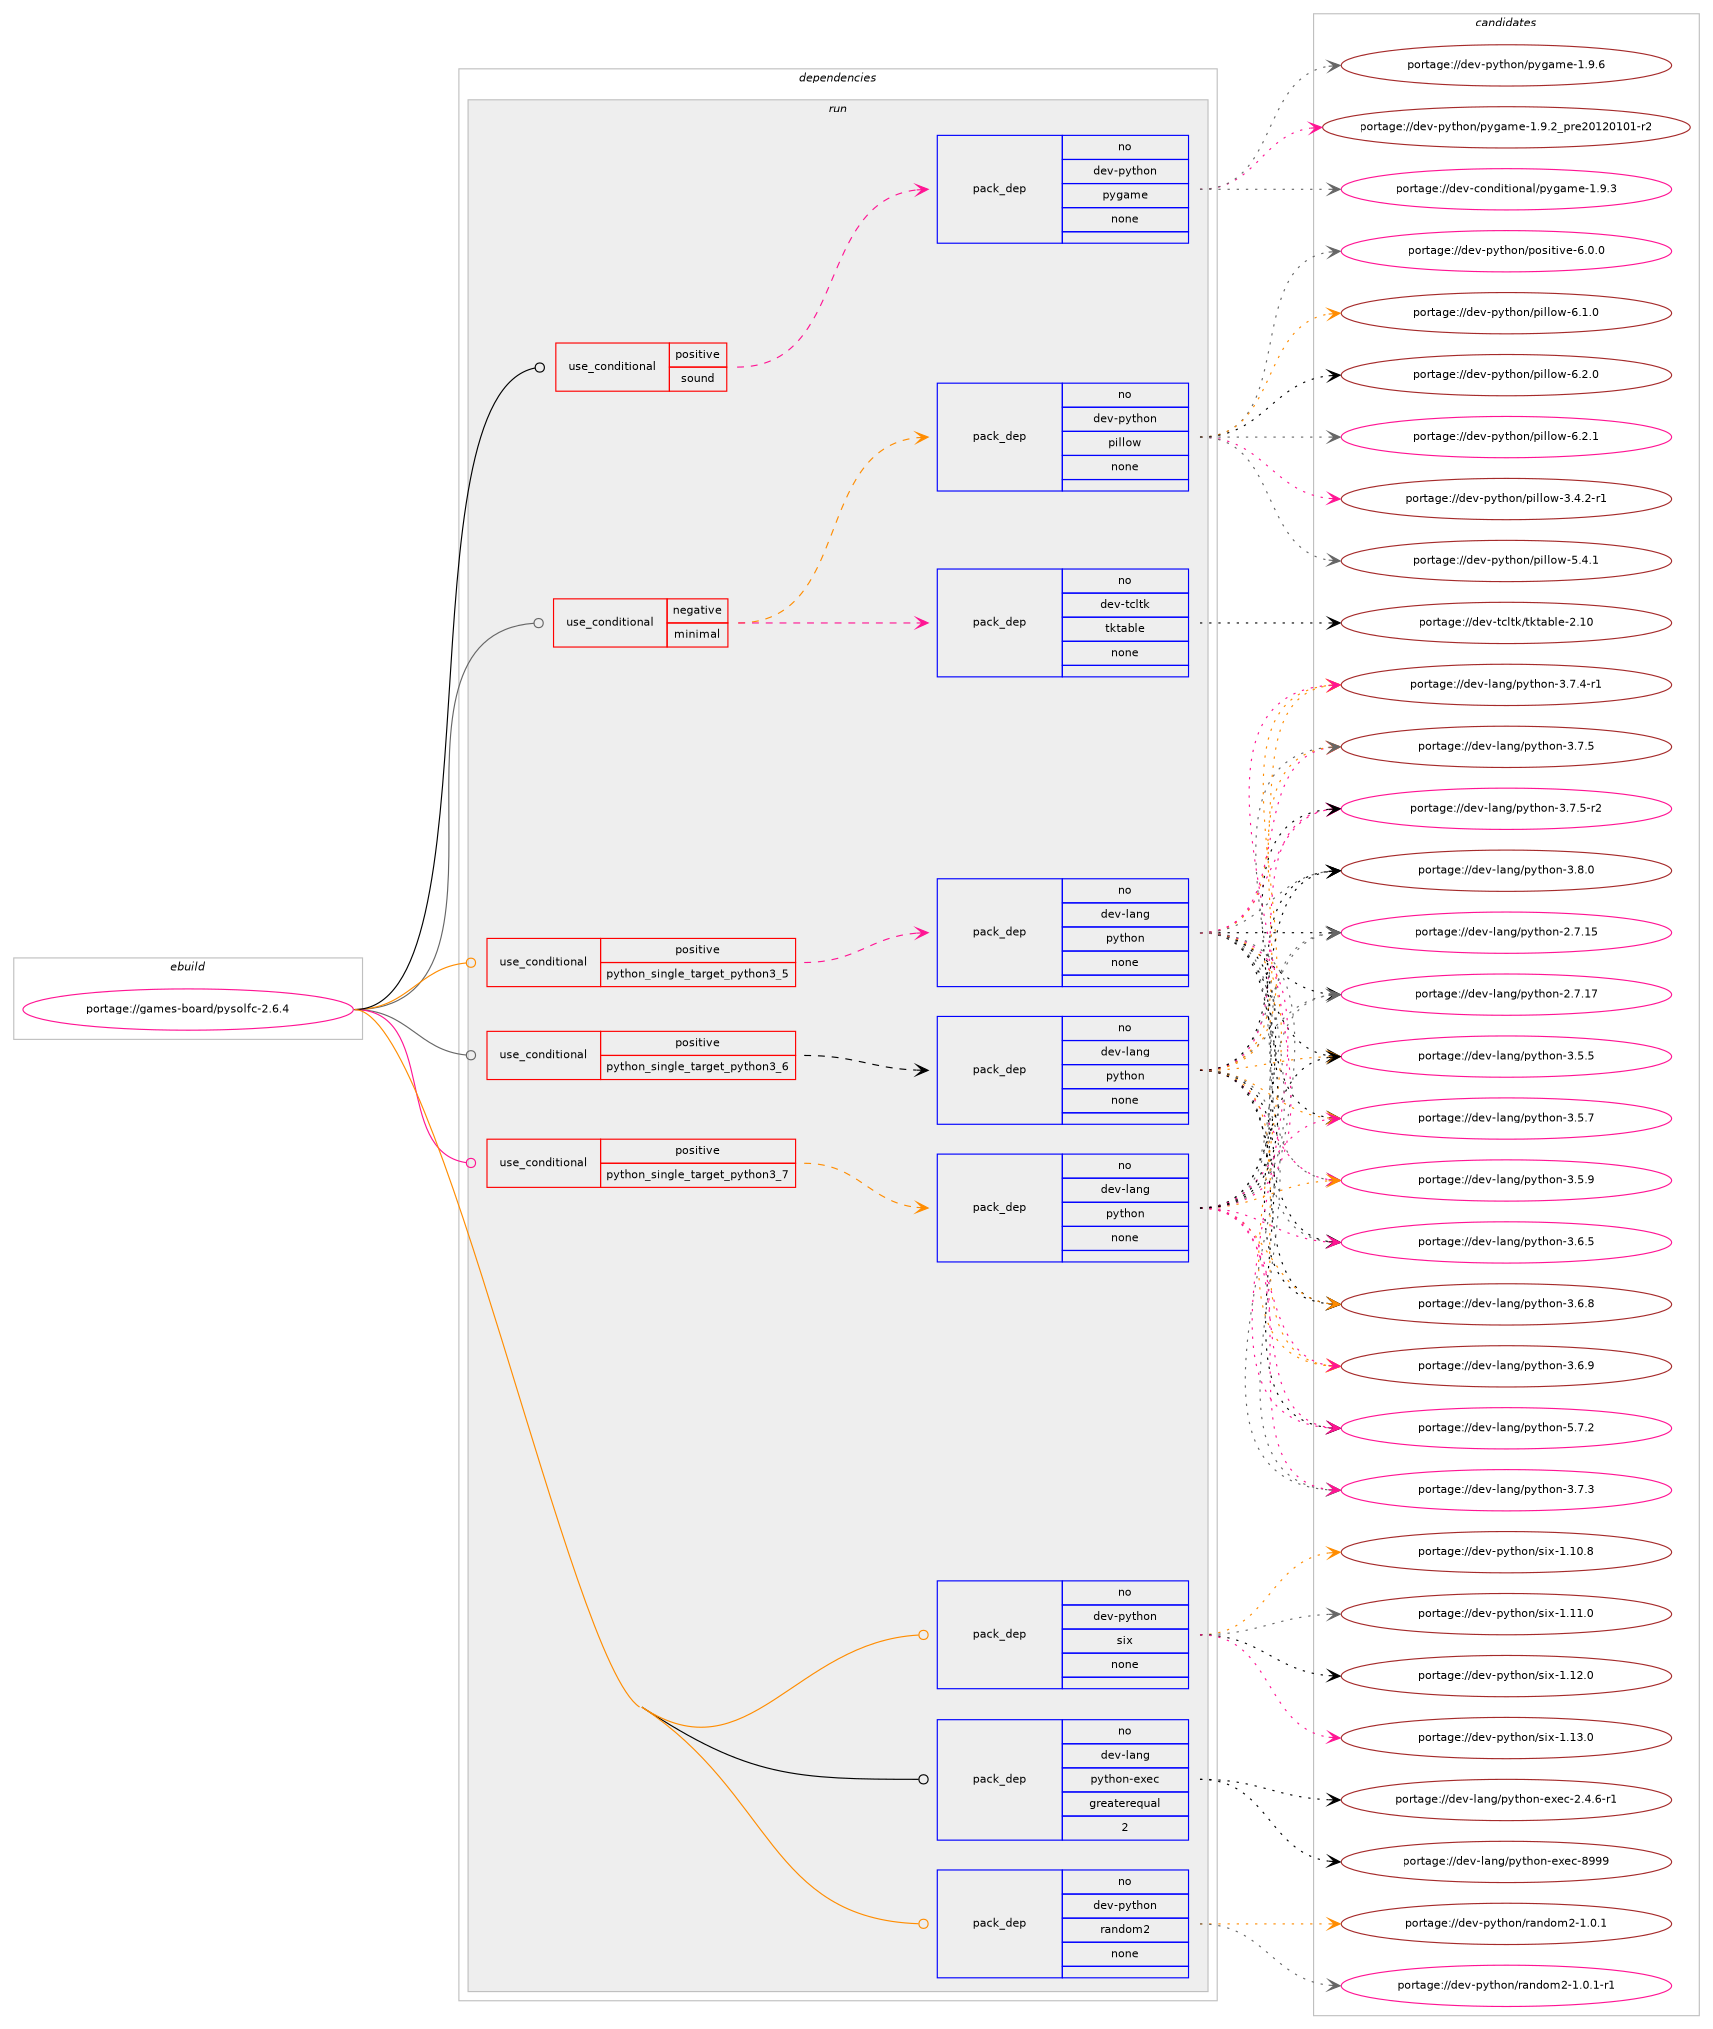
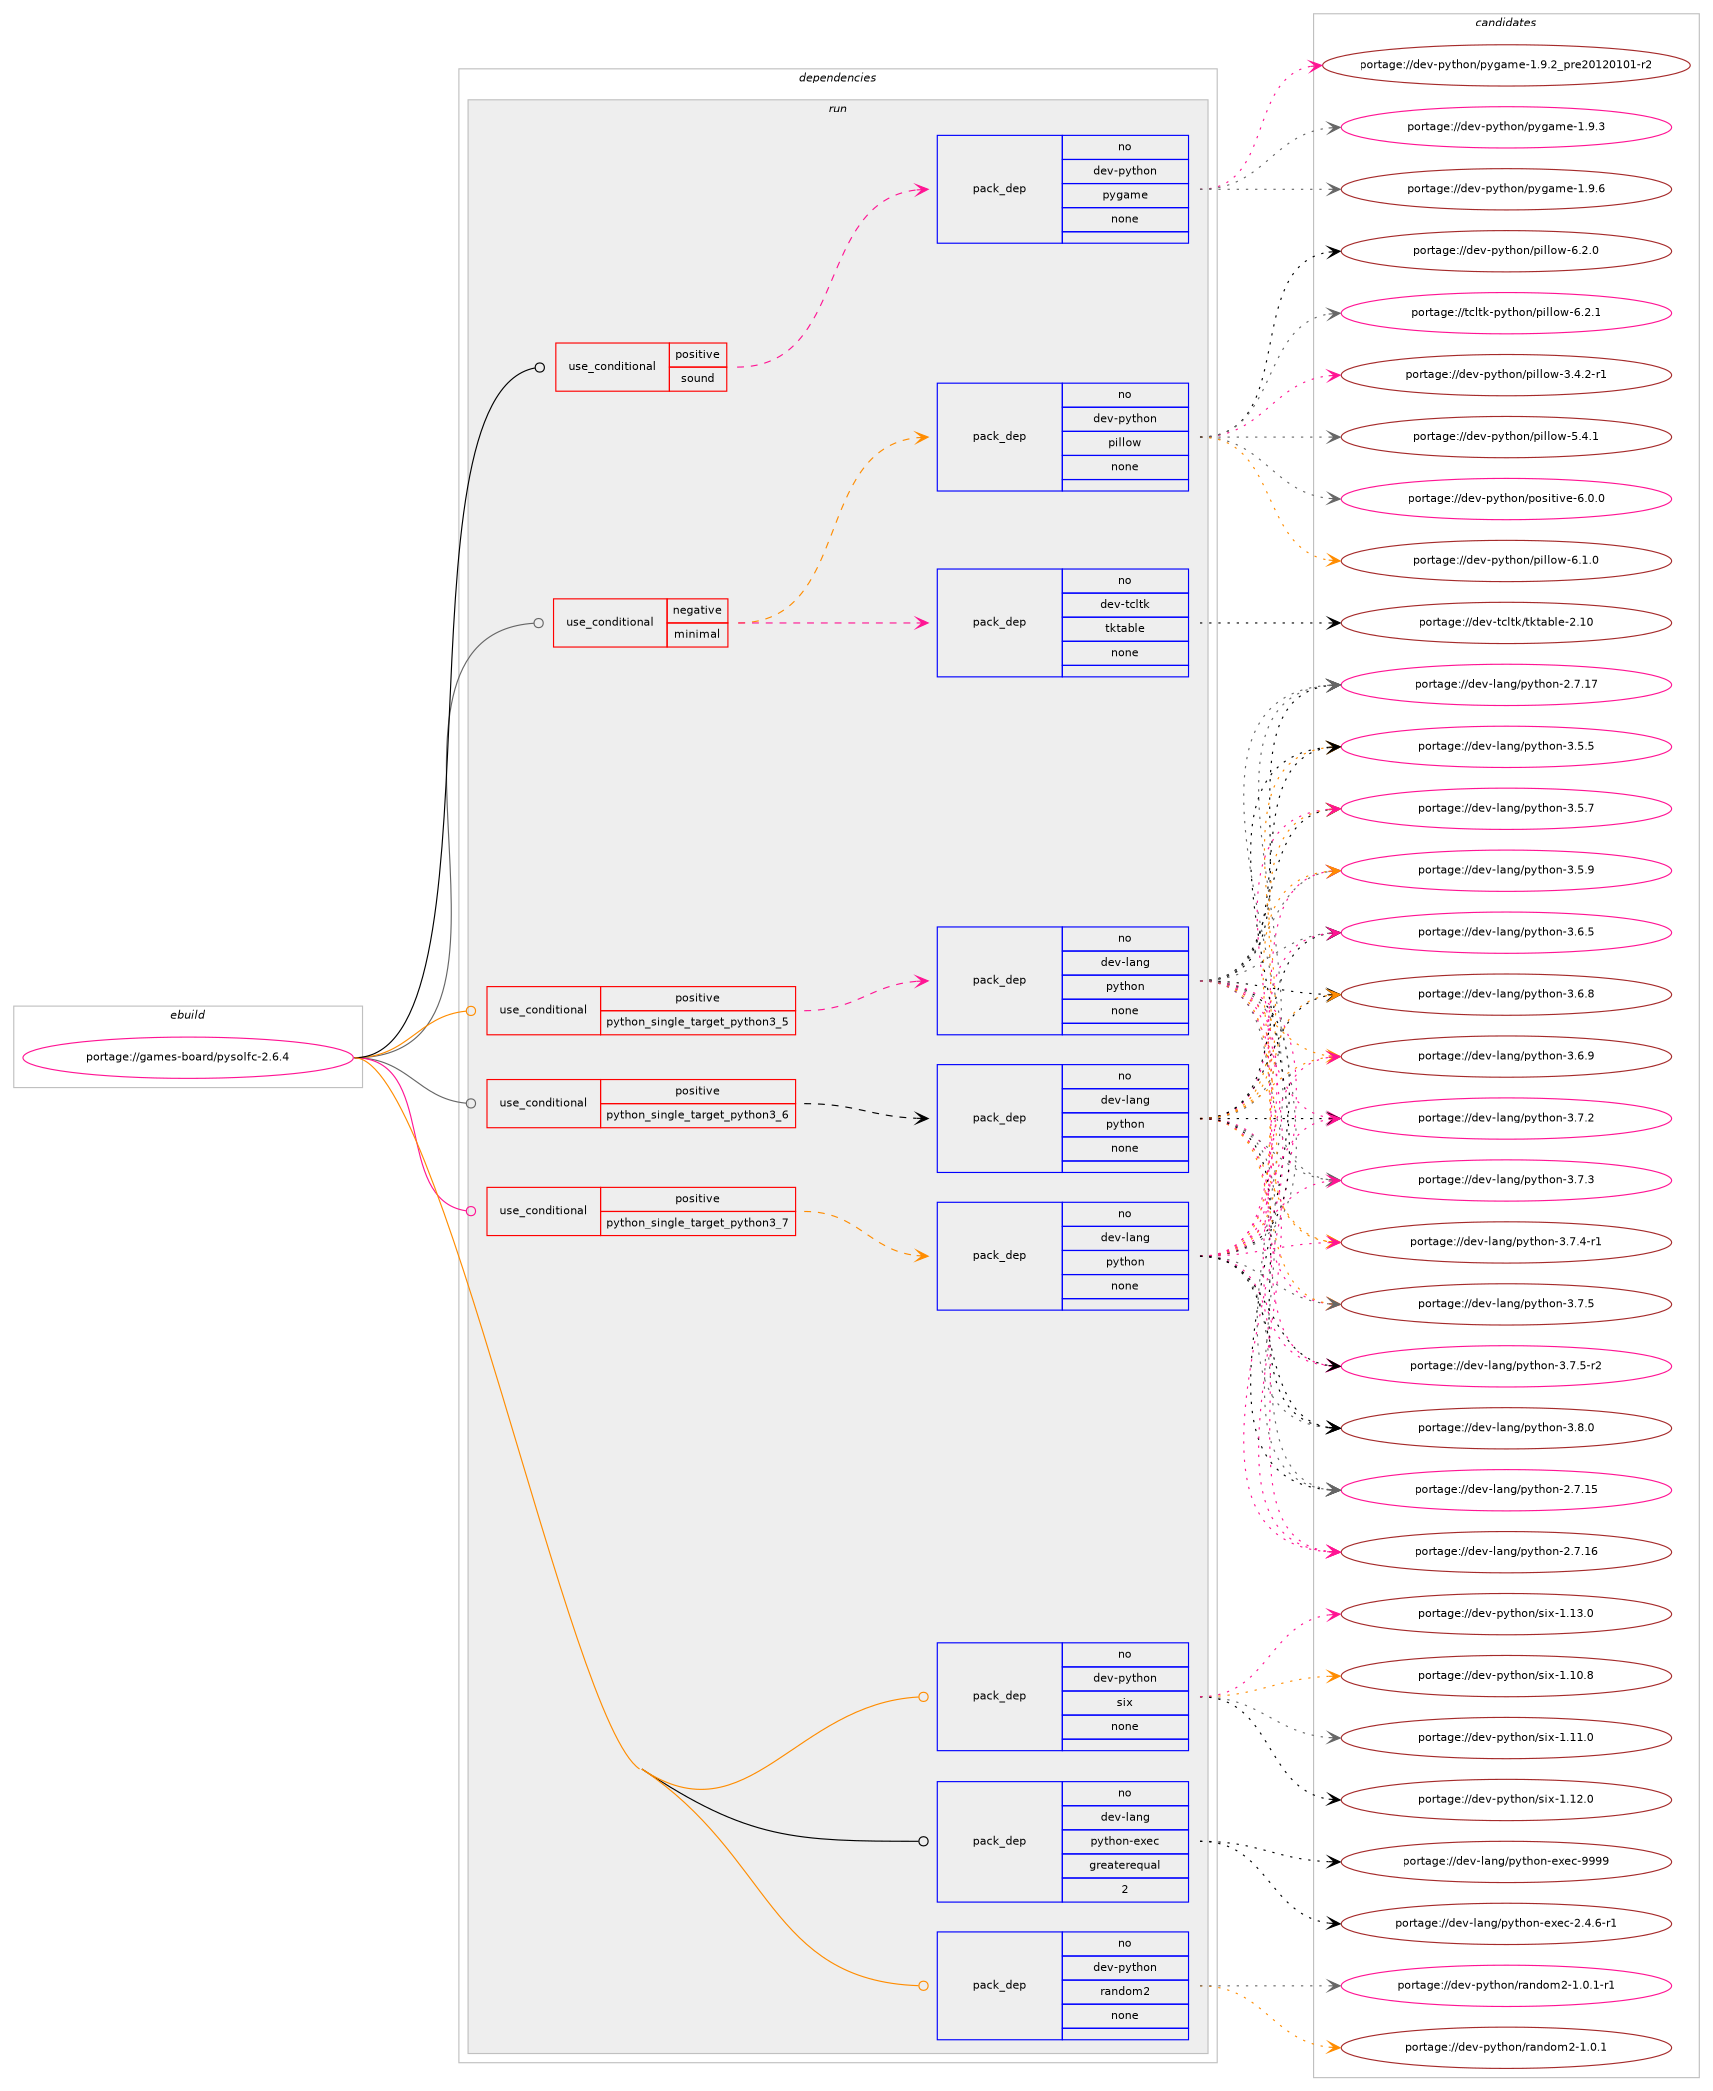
node "portage://dev-conditional/pygame-1.9.3": label "portage://dev-conditional/pygame-1.9.3" -> "portage://dev-python/pygame-1.9.3"
node "portage://dev-python/pillow-6.2.1": label "portage://dev-python/pillow-6.2.1" -> "portage://tcltk-python/pillow-6.2.1"
node "portage://dev-lang/python-5.7.2": label "portage://dev-lang/python-5.7.2" -> "portage://dev-lang/python-3.7.2"
node "portage://dev-lang/python-2.7.16": added
node "portage://dev-lang/python-exec-8999": label "portage://dev-lang/python-exec-8999" -> "portage://dev-lang/python-exec-9999"
